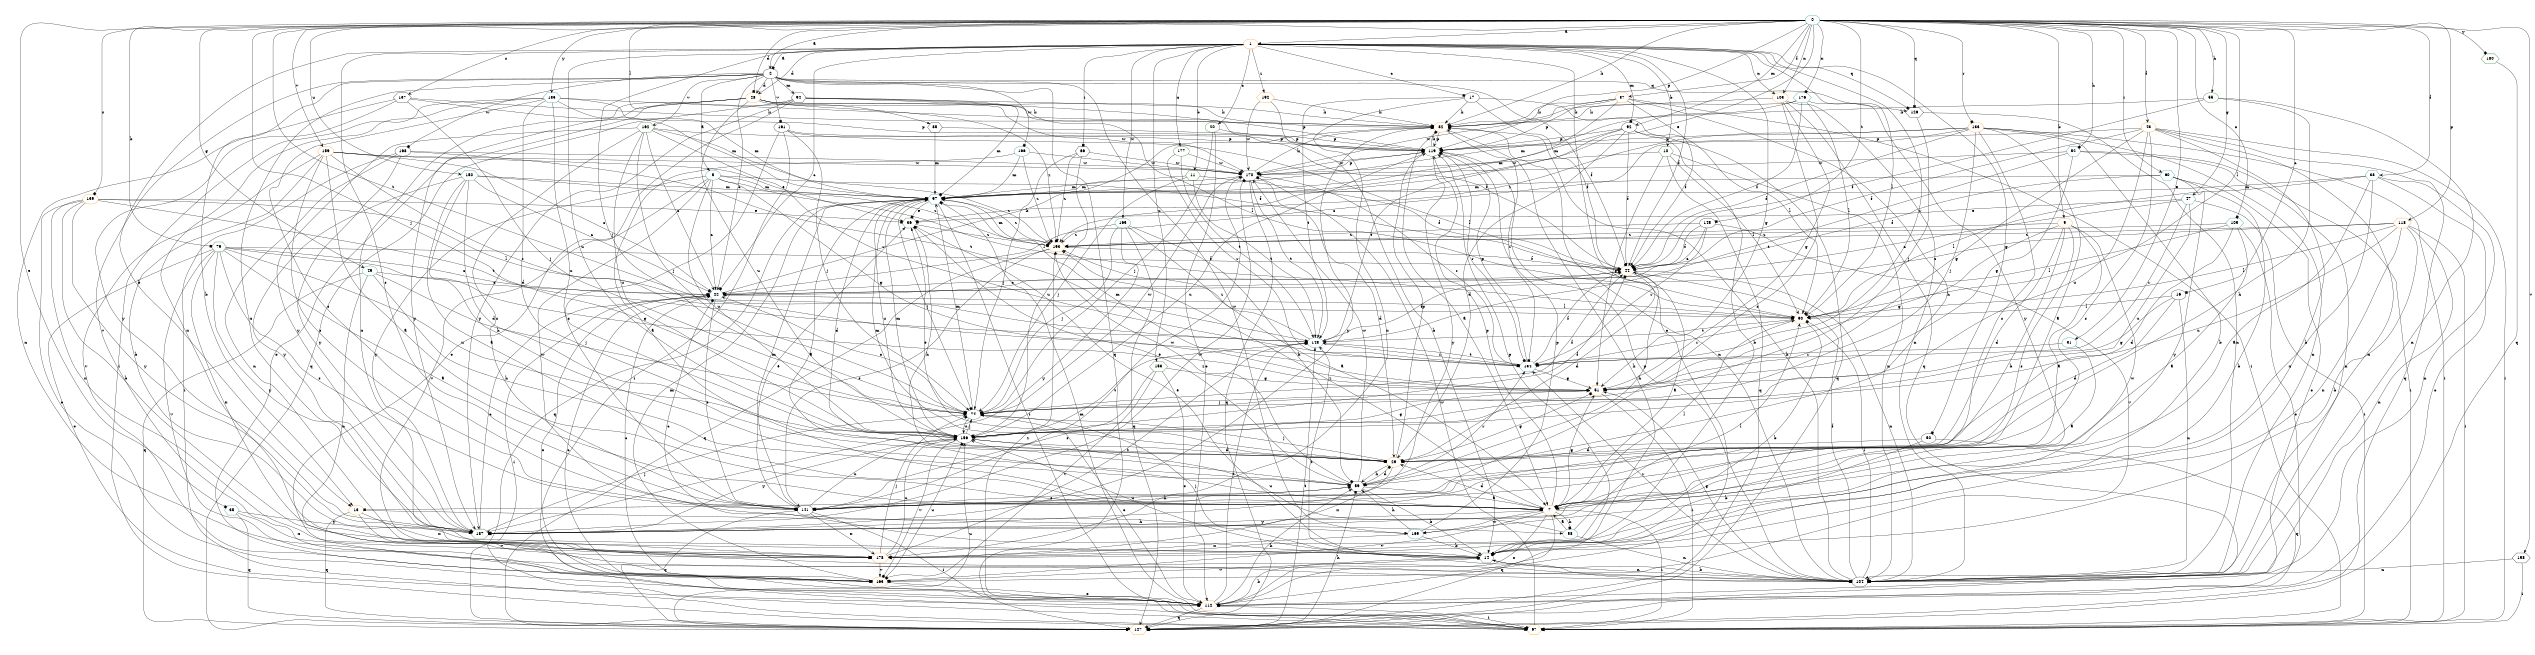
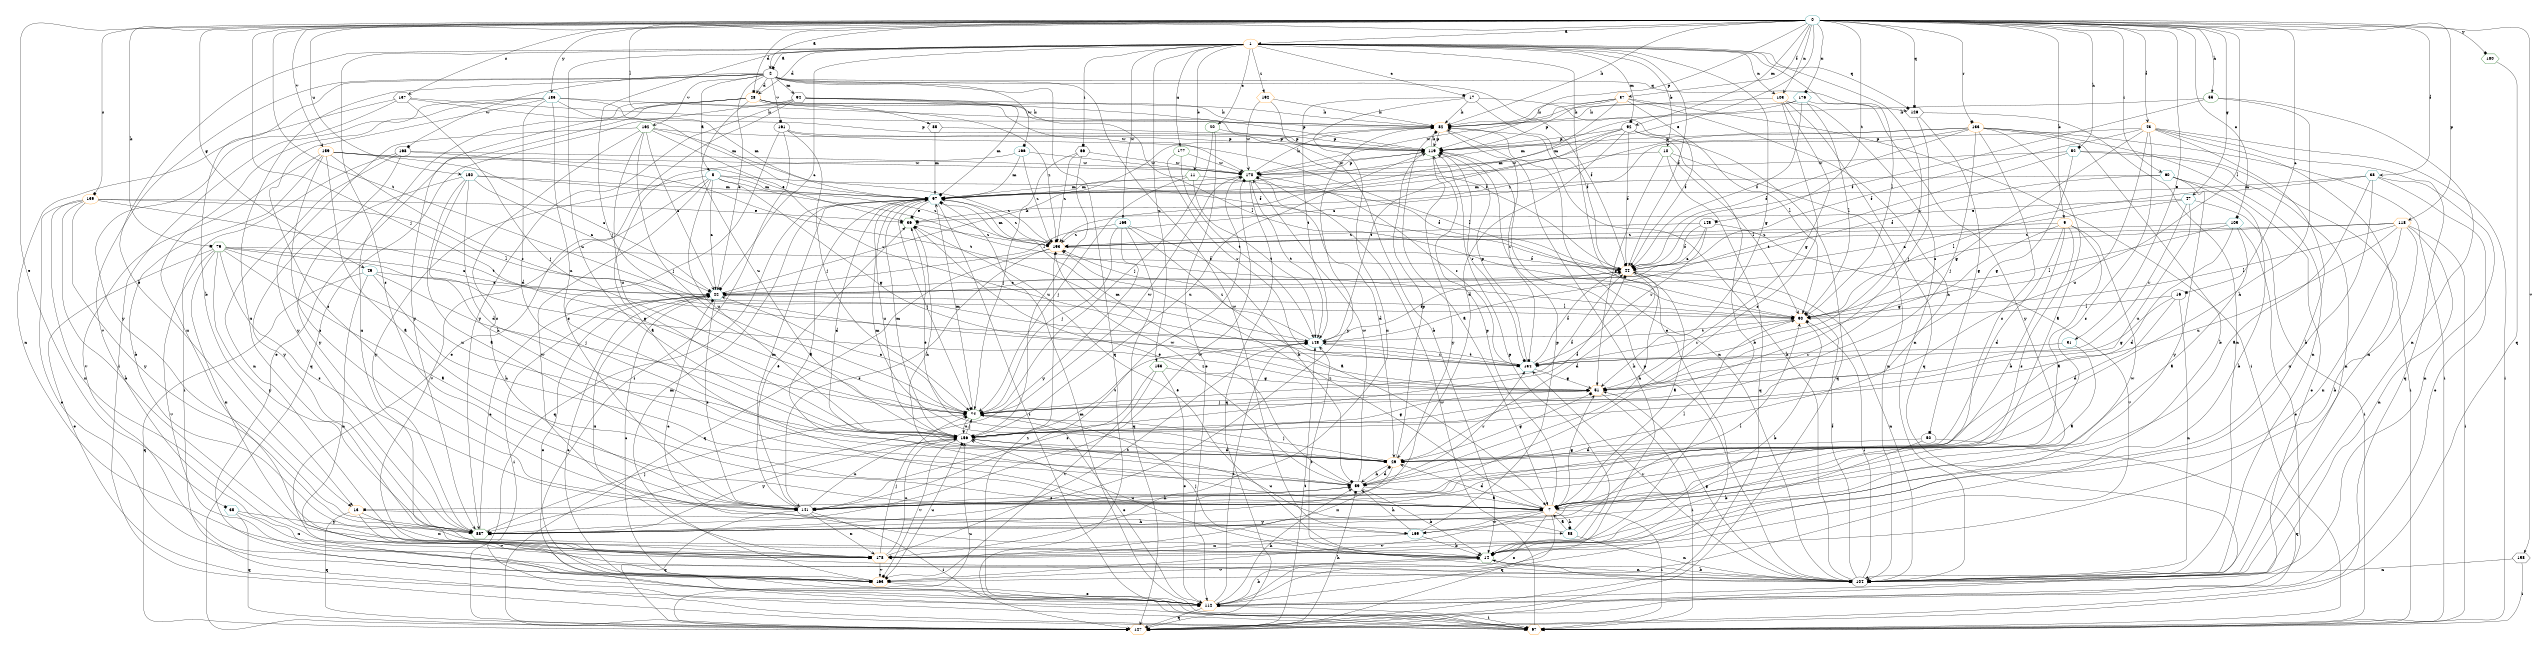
edge "1" -> "50": now "126" -> "50"
edge "22" -> "178": added, label "x"
node "187": label "187" -> "887"
